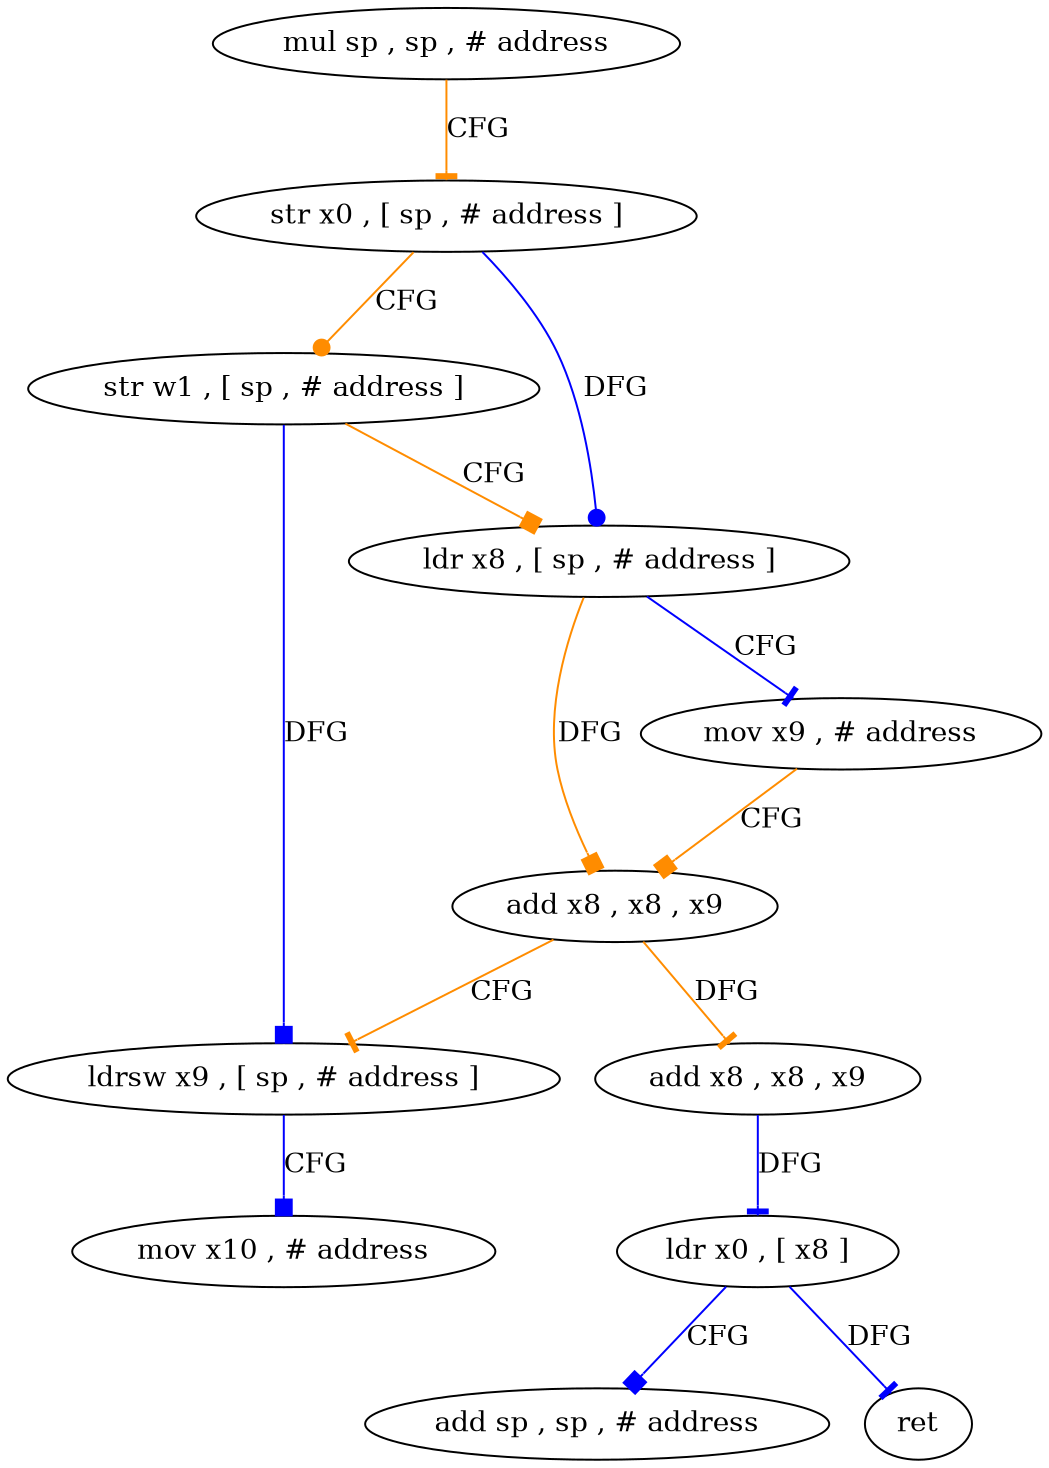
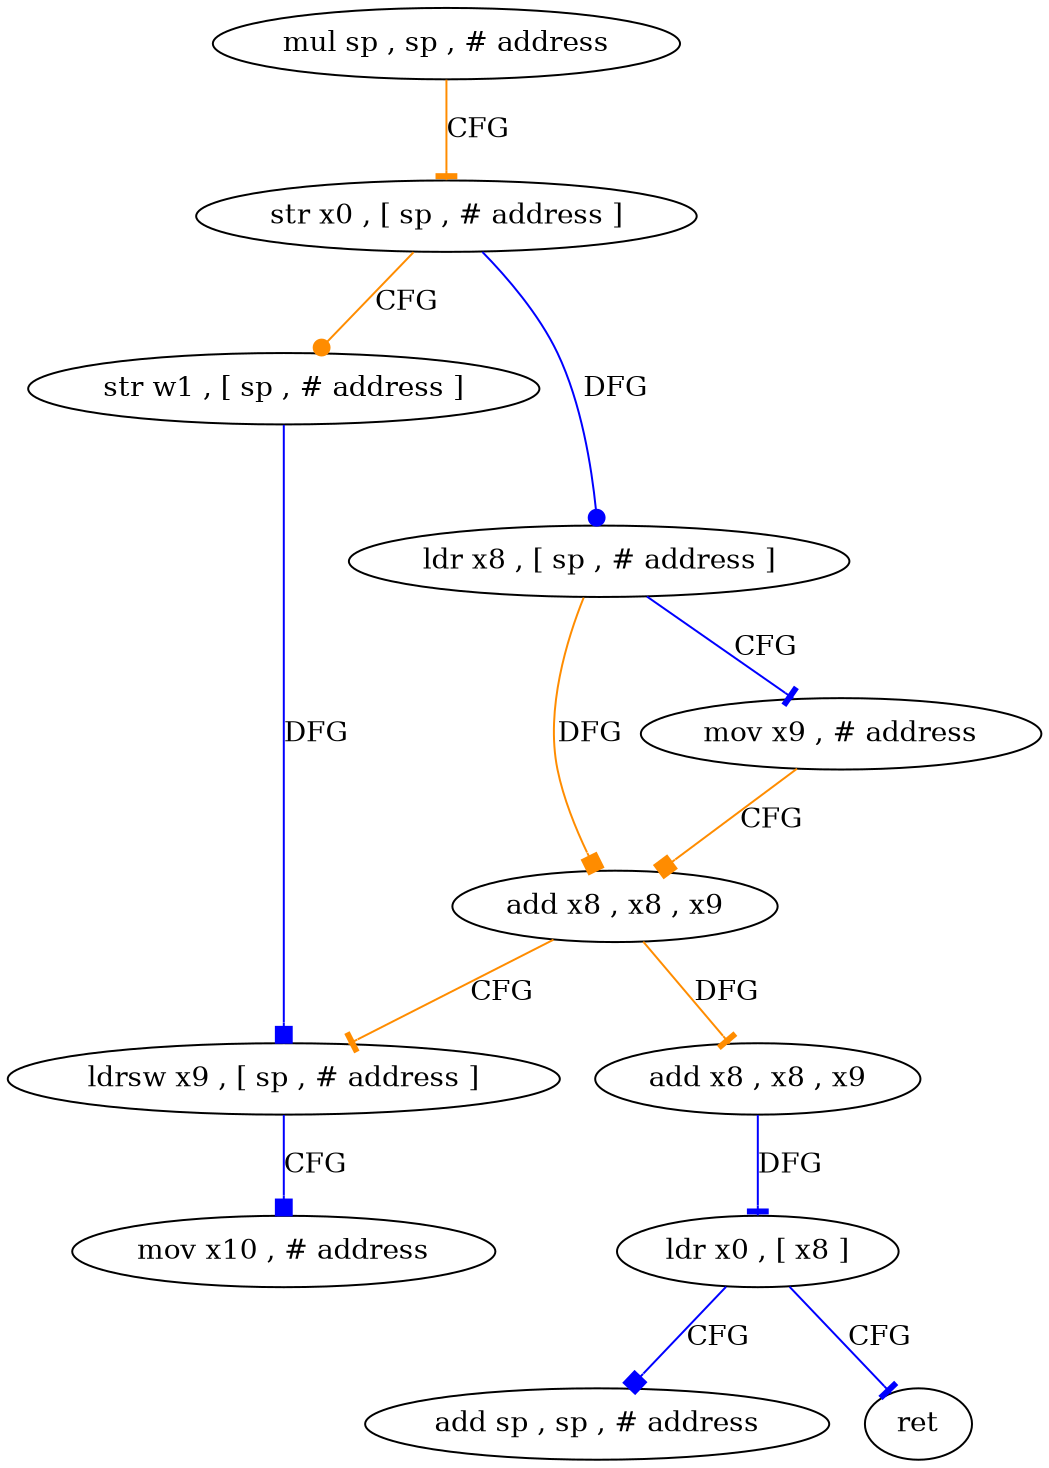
edge "str w1 , [ sp , # address ]" -> "ldr x8 , [ sp , # address ]": removed, label "CFG"
edge "ldr x0 , [ x8 ]" -> "ret": label "DFG" -> "CFG"
